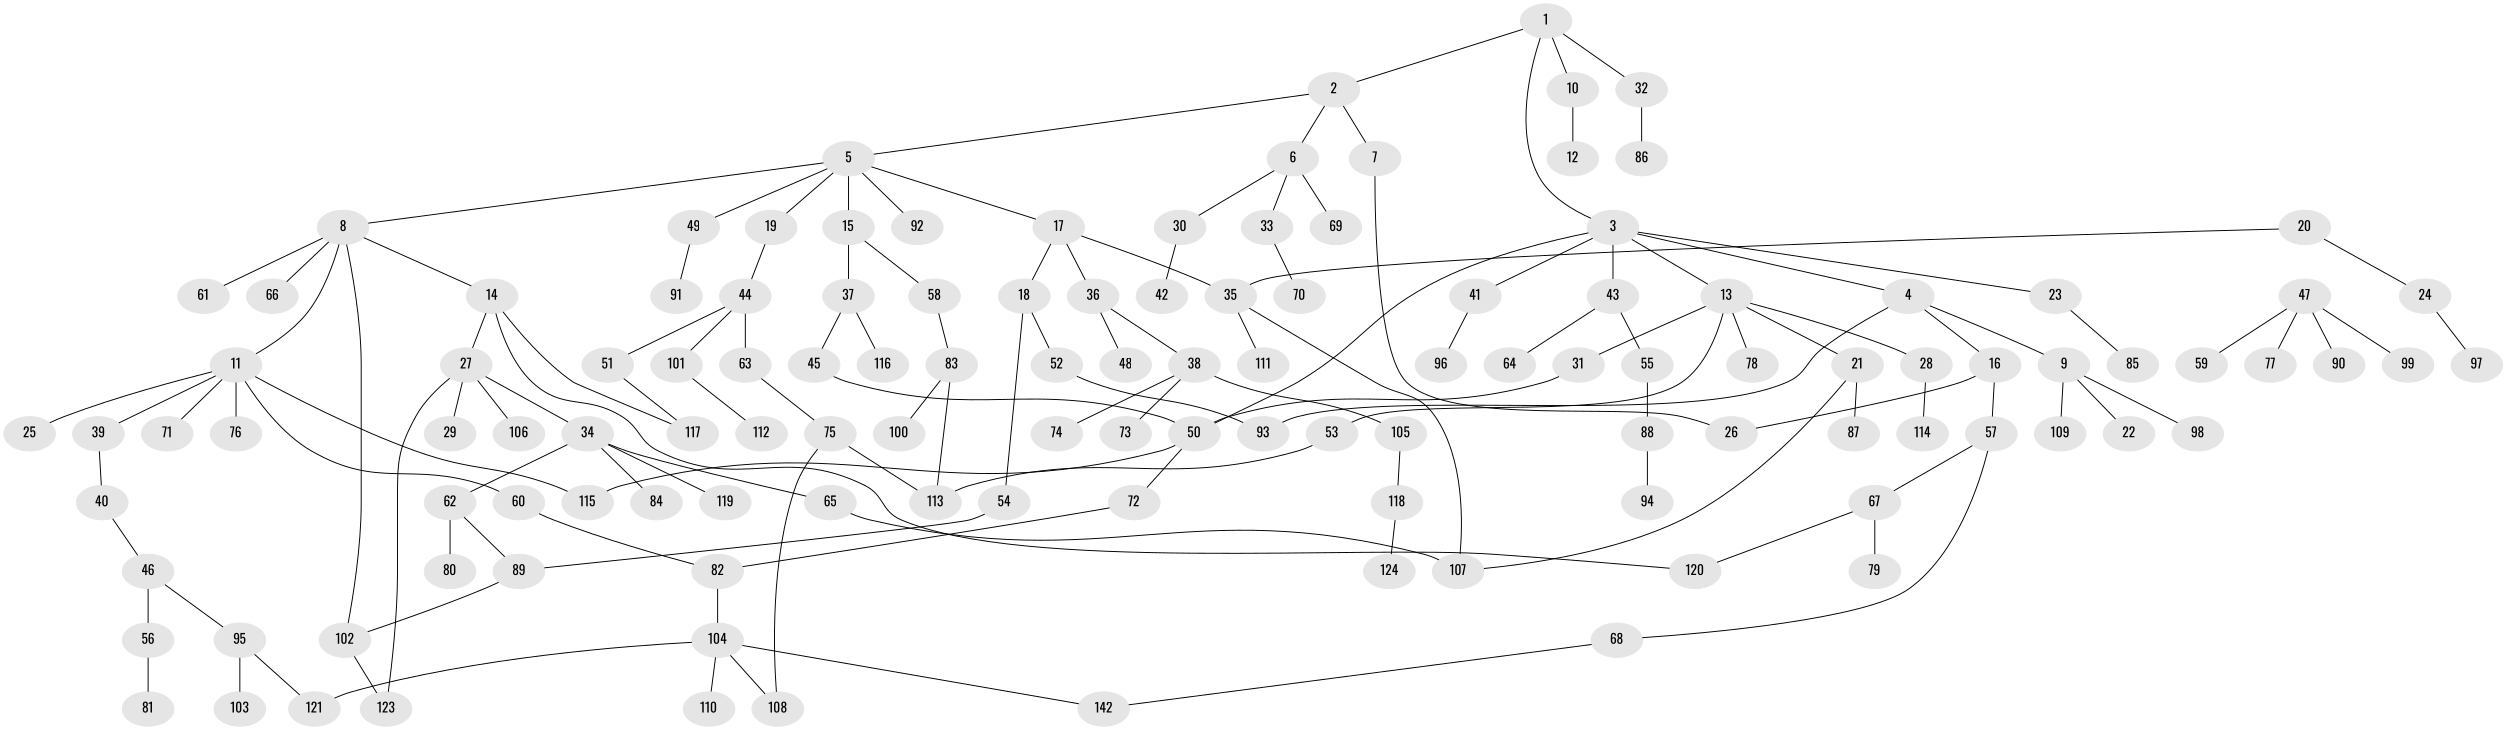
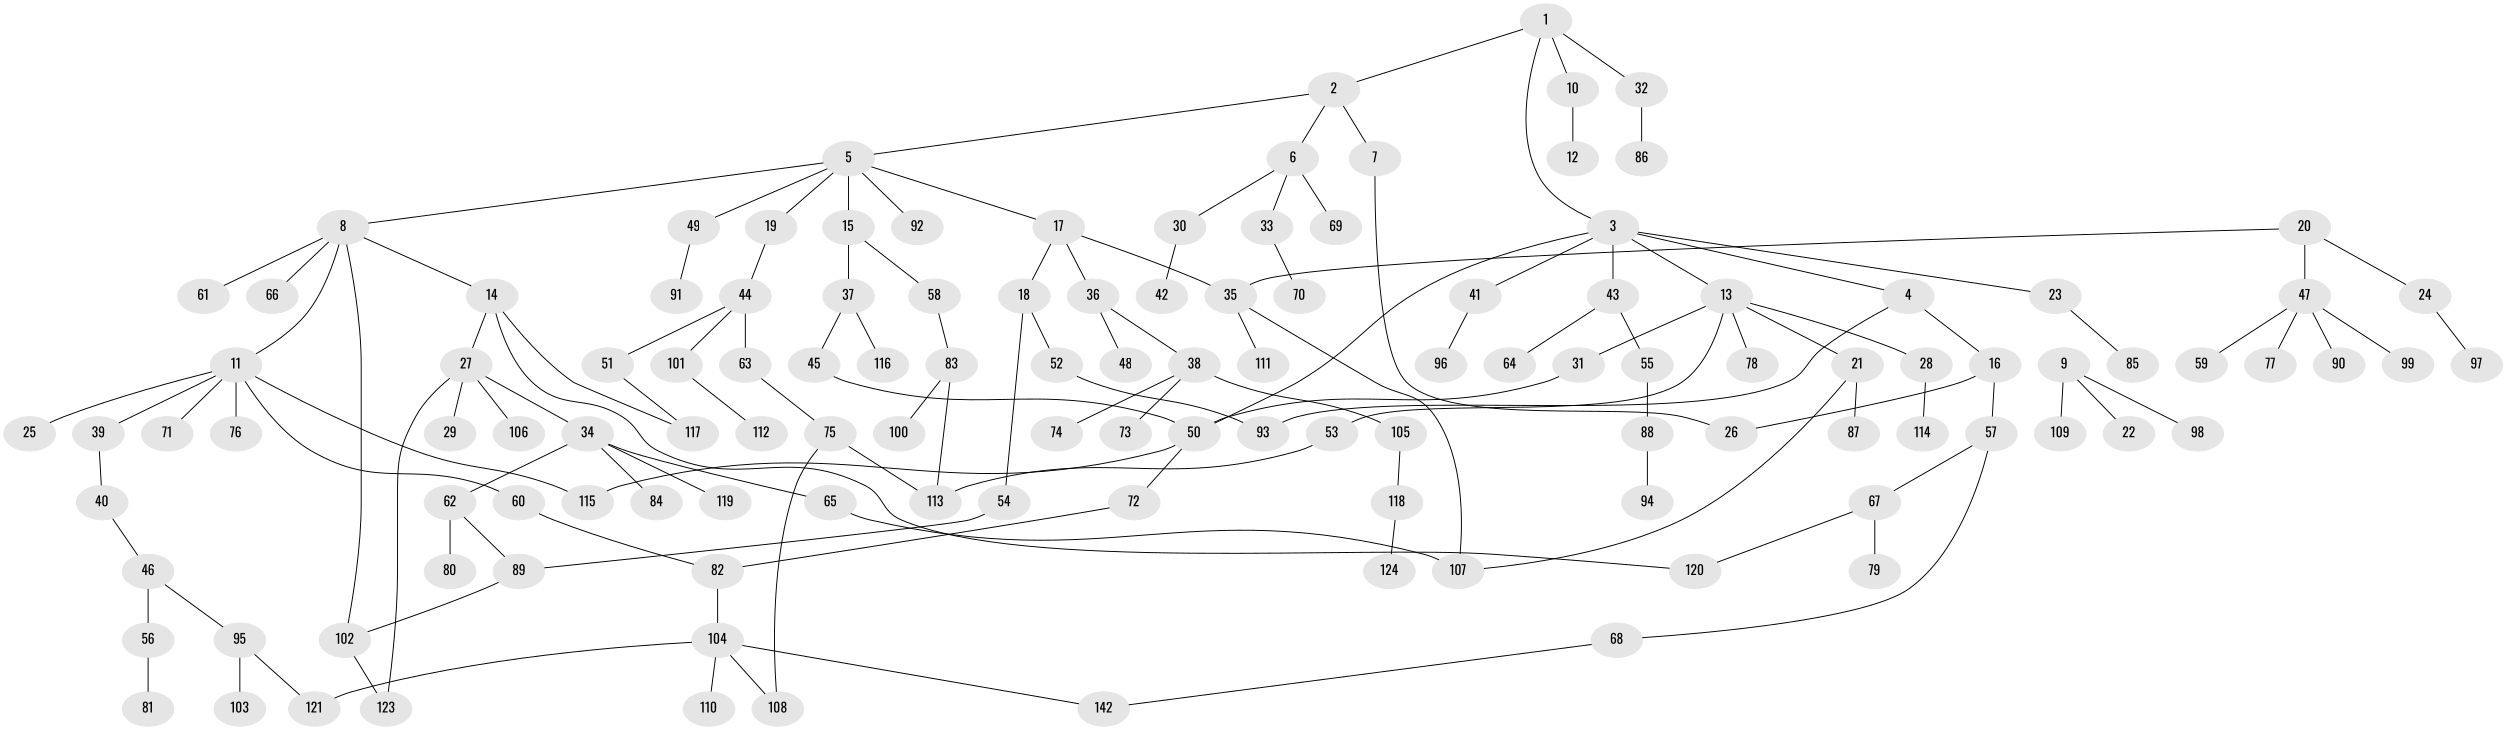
edge "20" -- "47": added
edge "4" -- "9": removed
